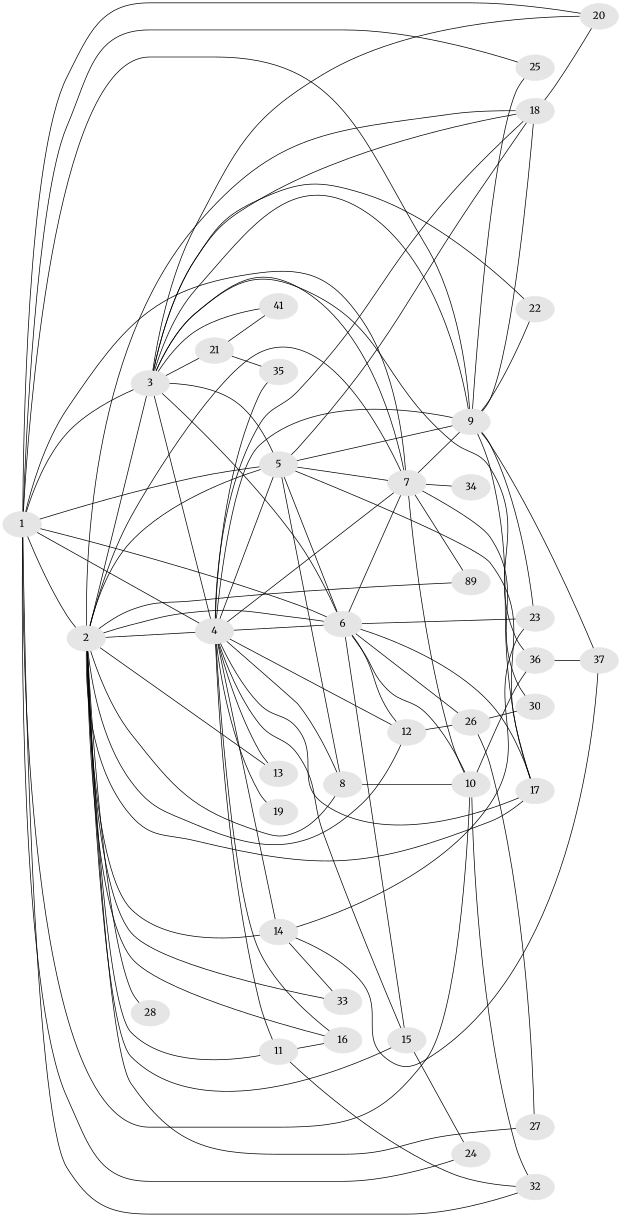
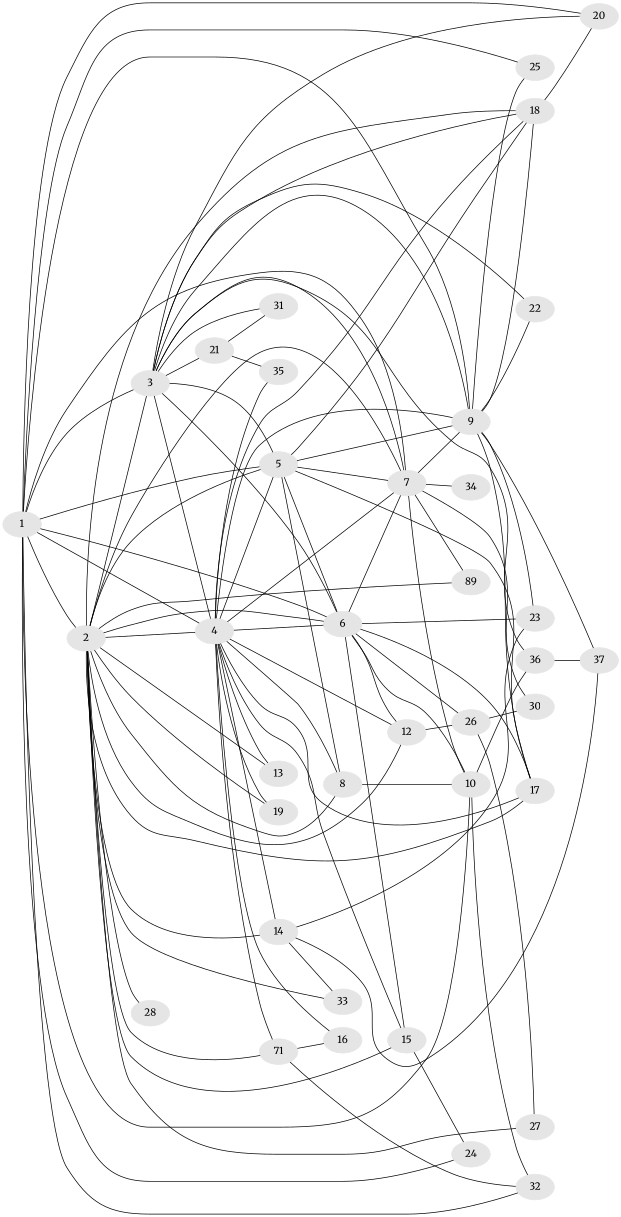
node "41": label "41" -> "31"
edge "2" -- "16": now "2" -- "19"
node "11": label "11" -> "71"
